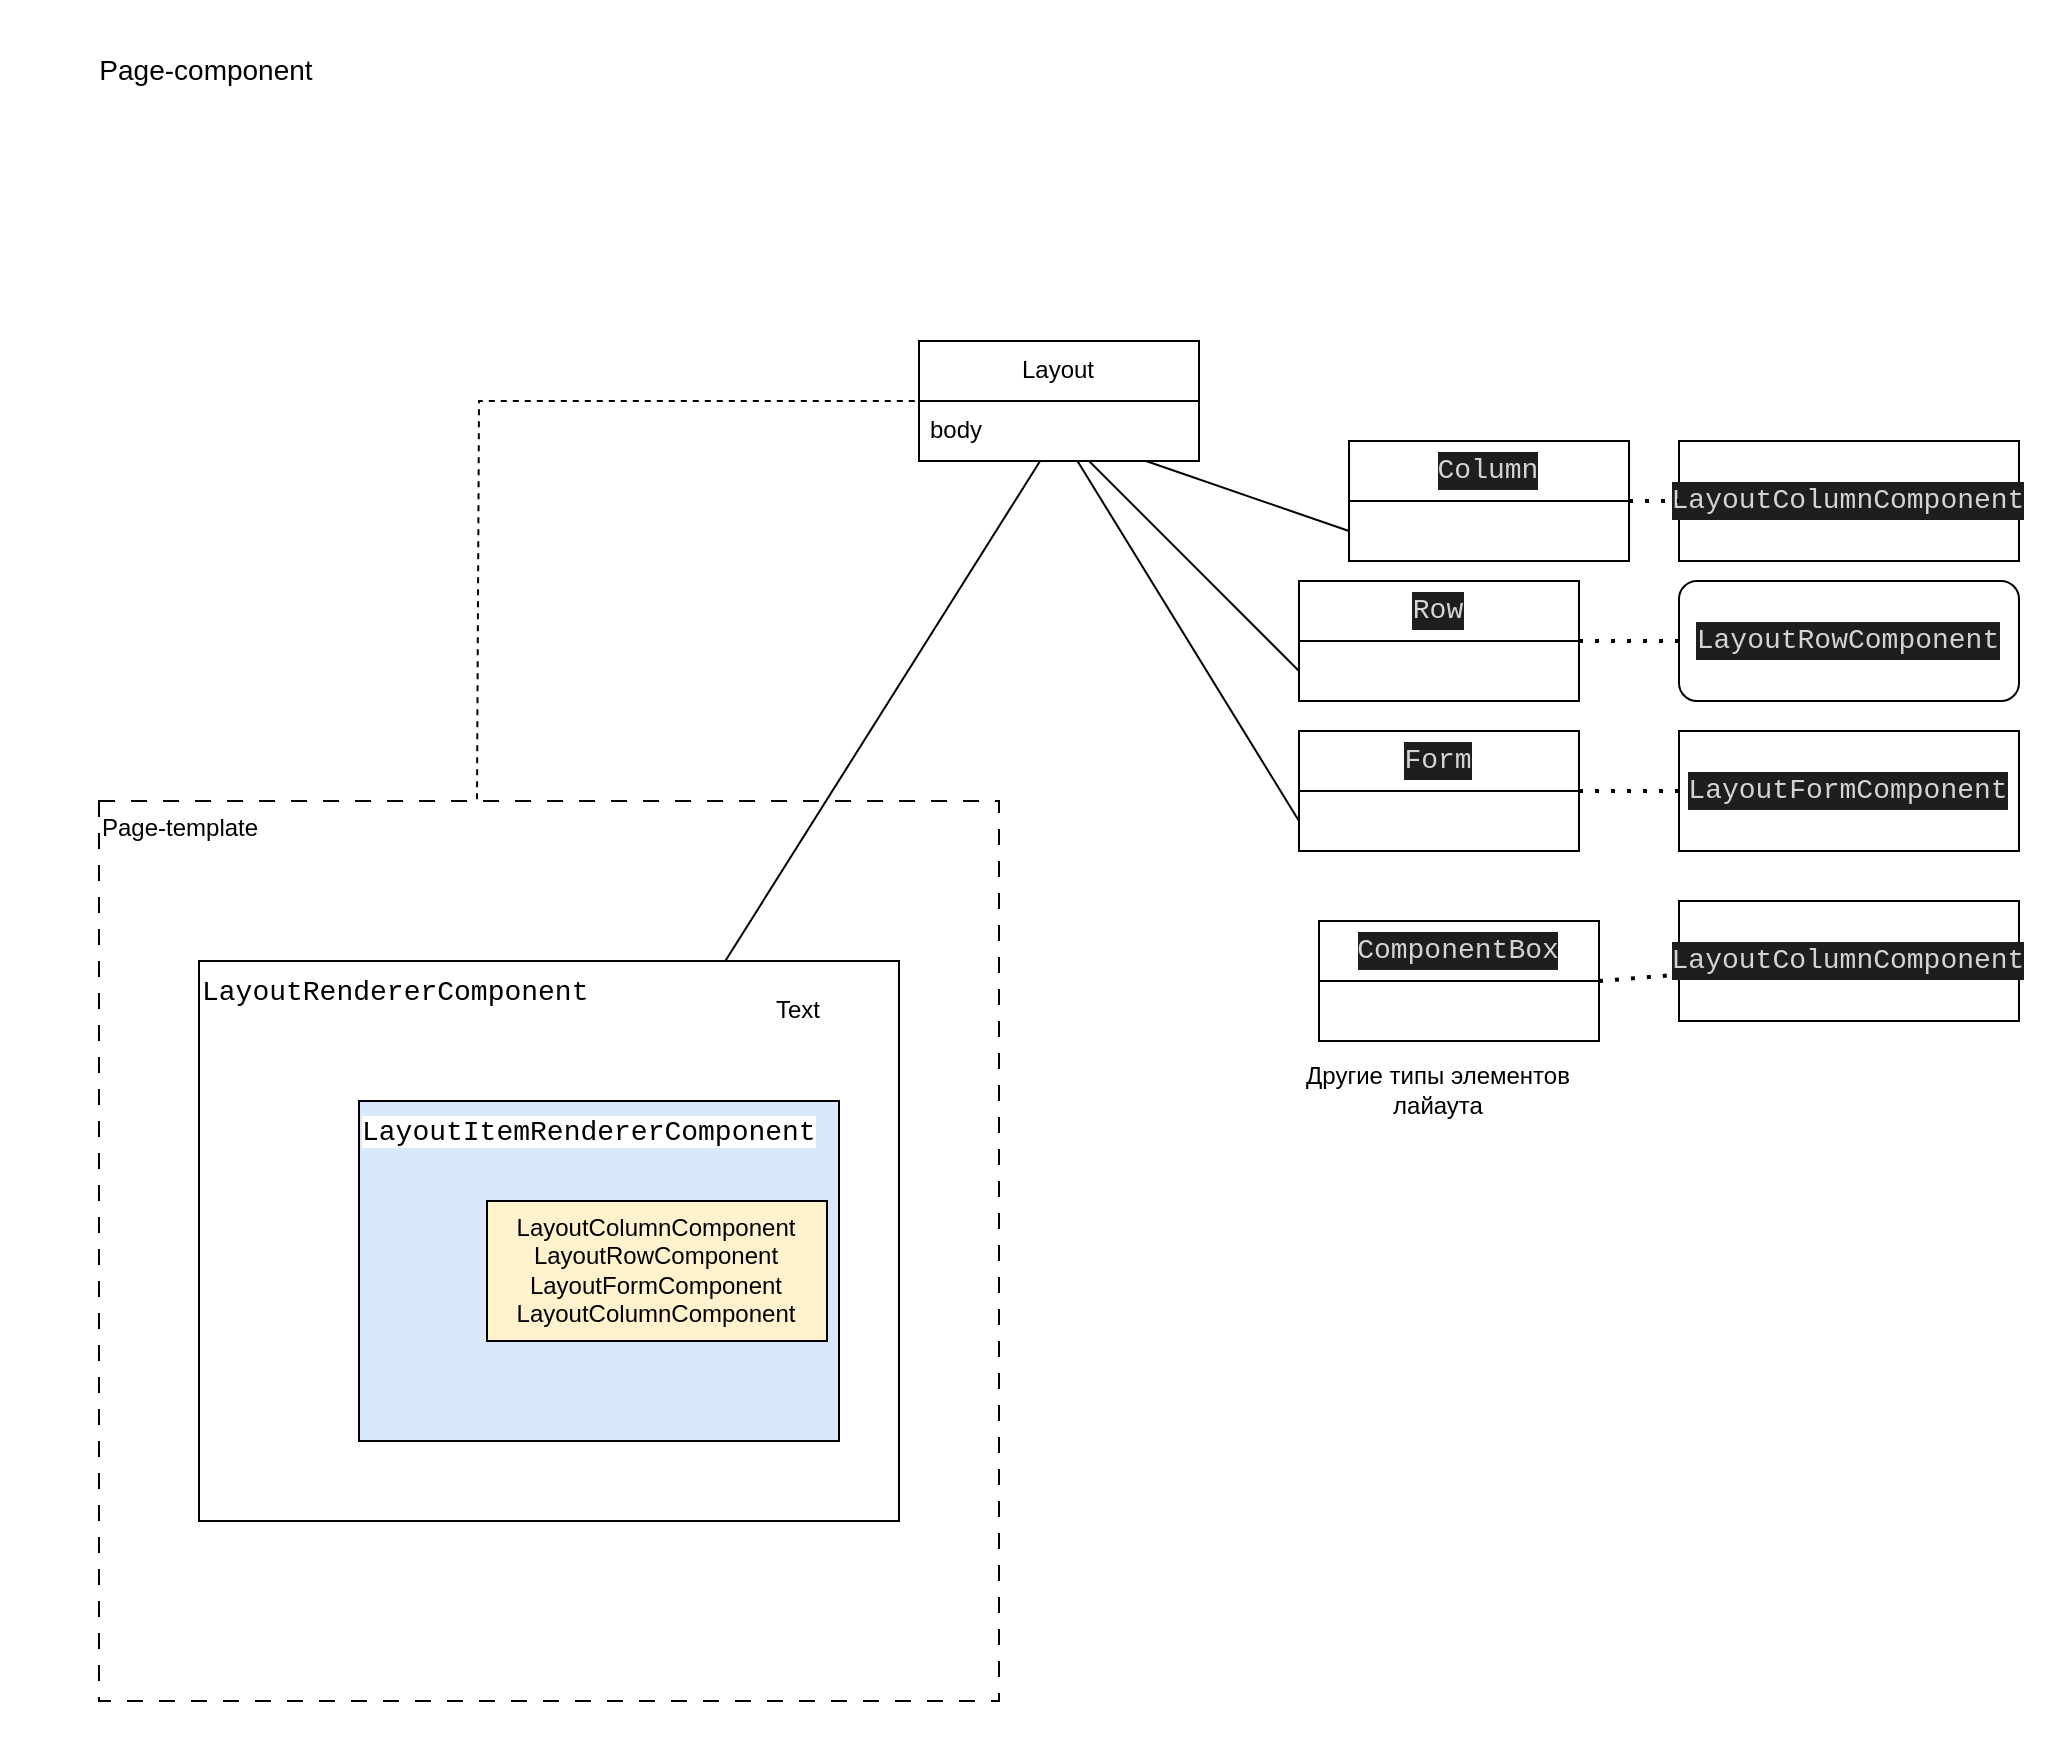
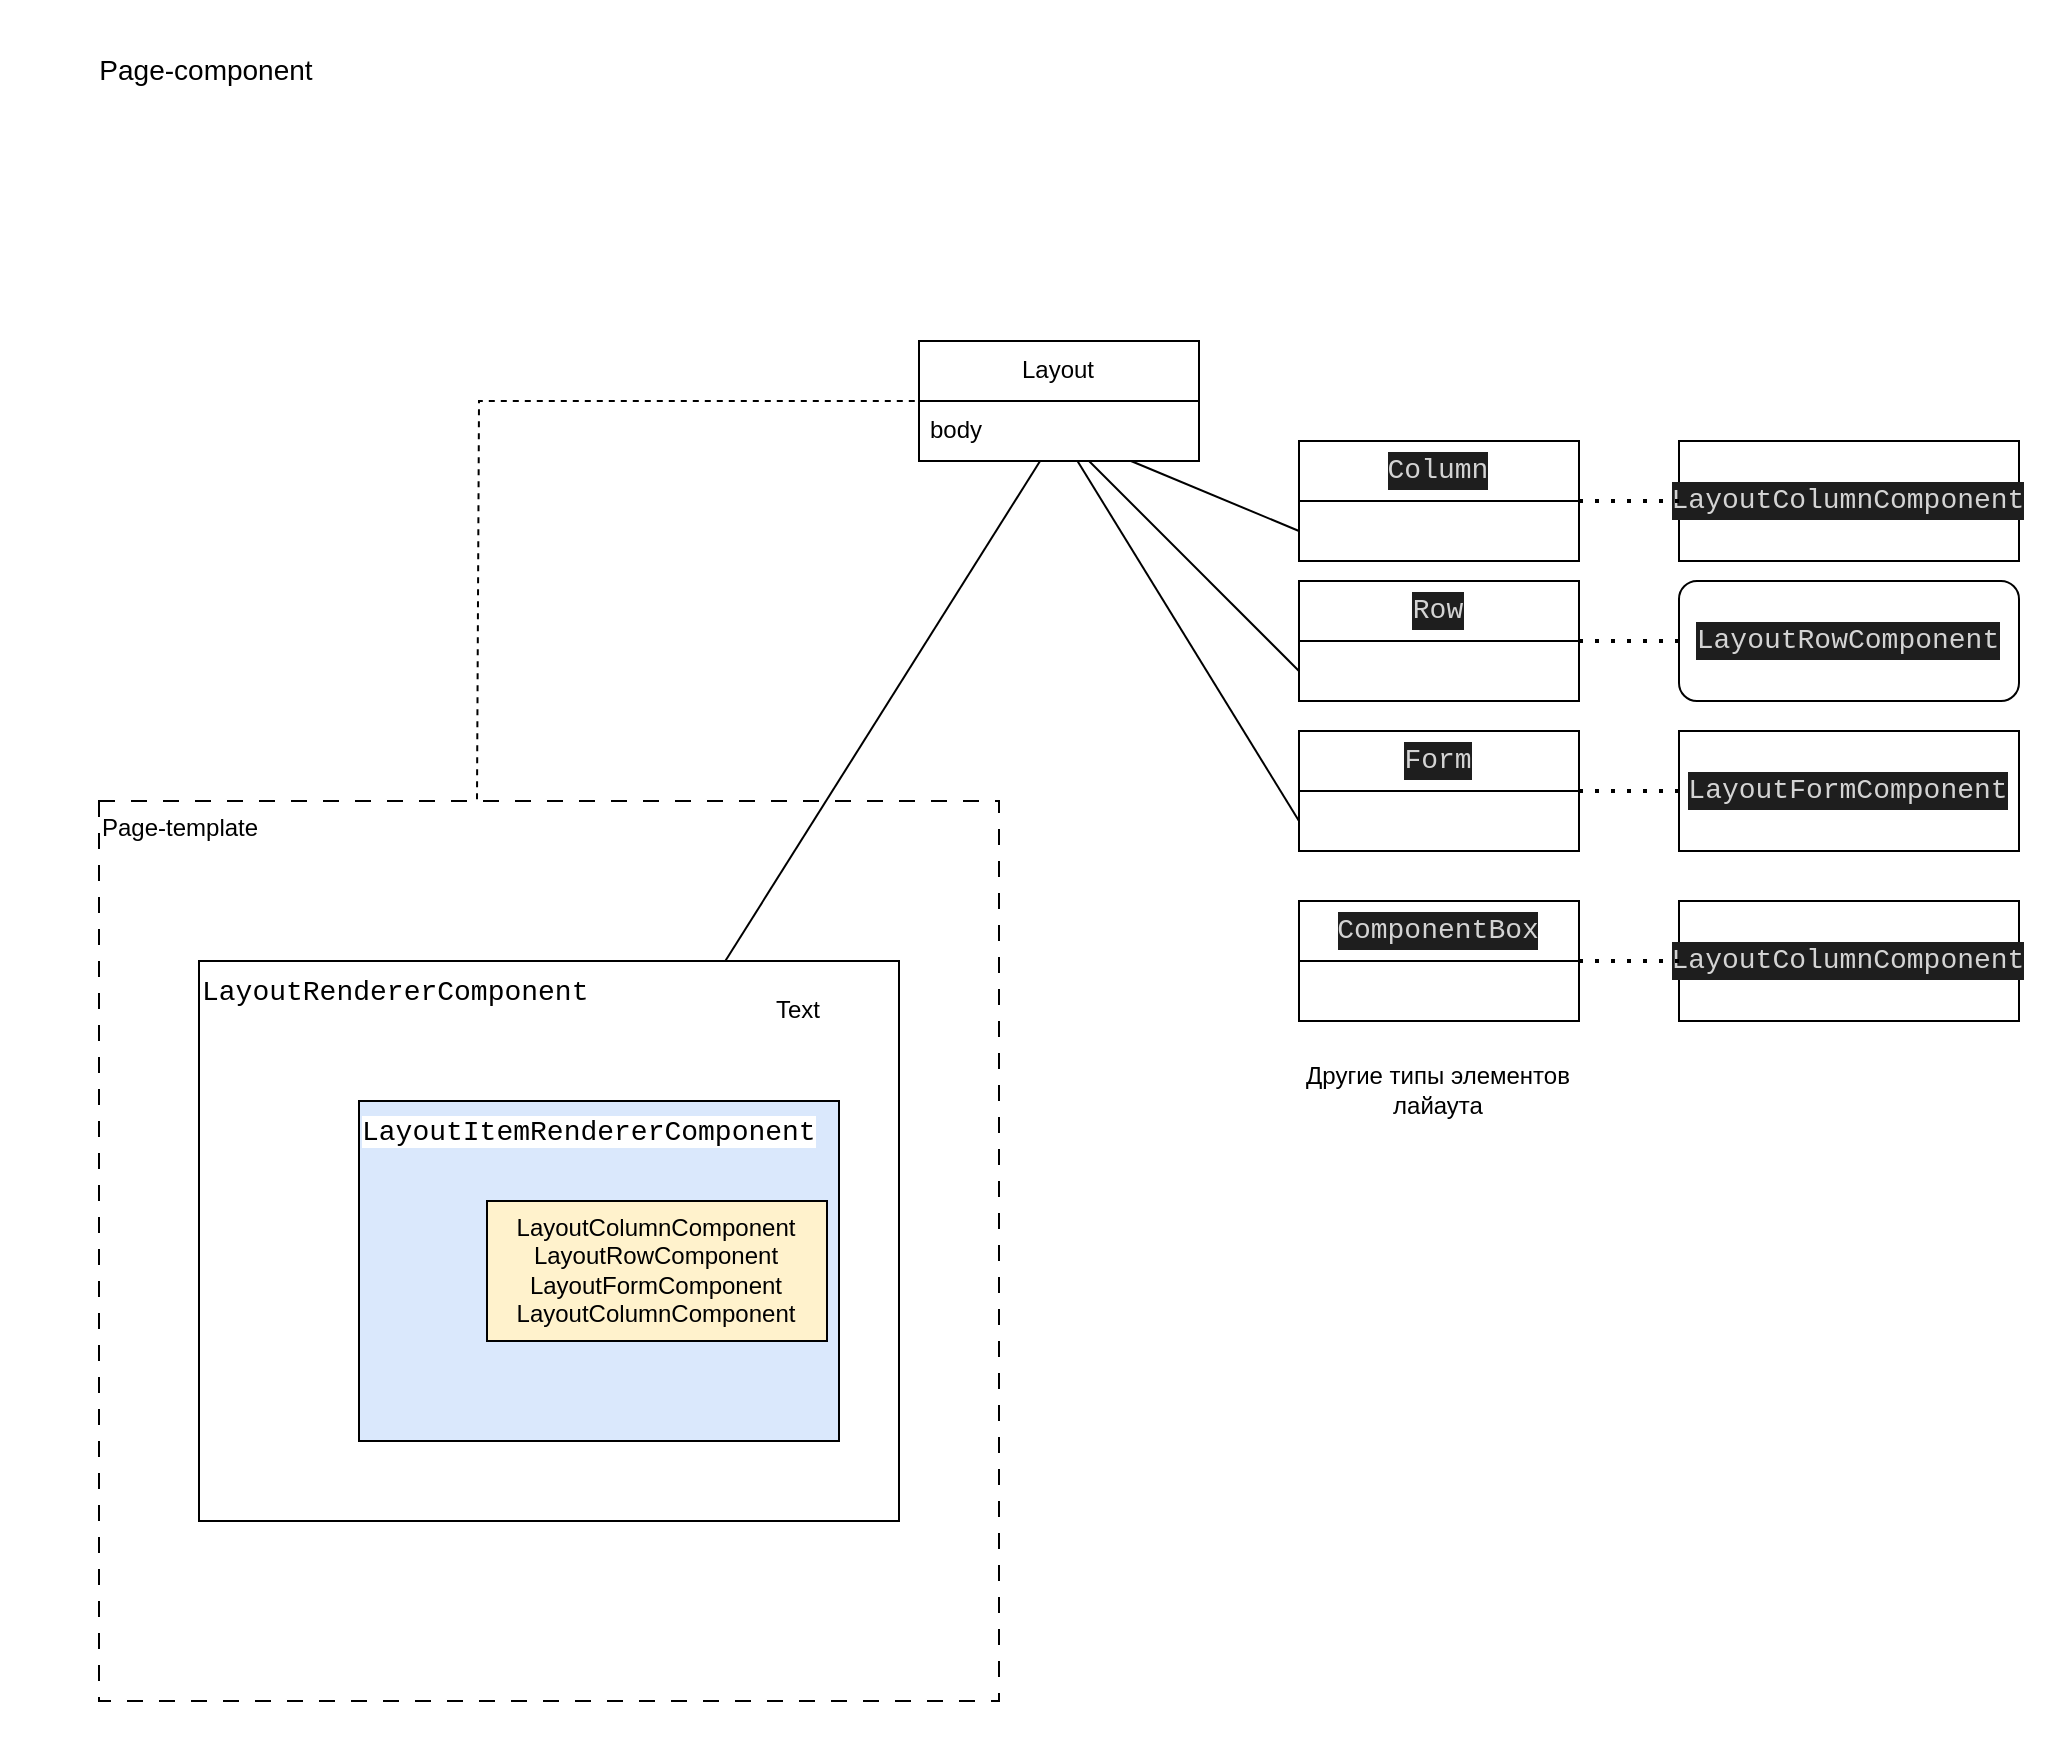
node "Column": moved (1489, 501) -> (1439, 501)
node "ComponentBox": moved (1459, 981) -> (1439, 961)
